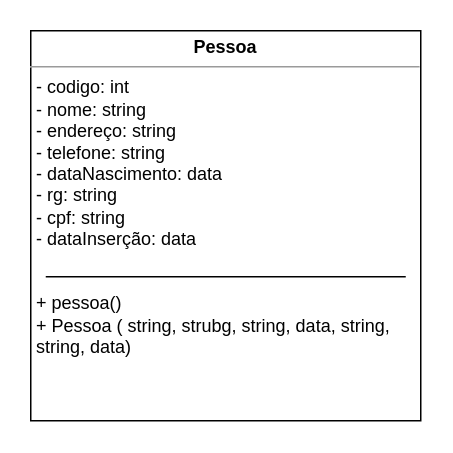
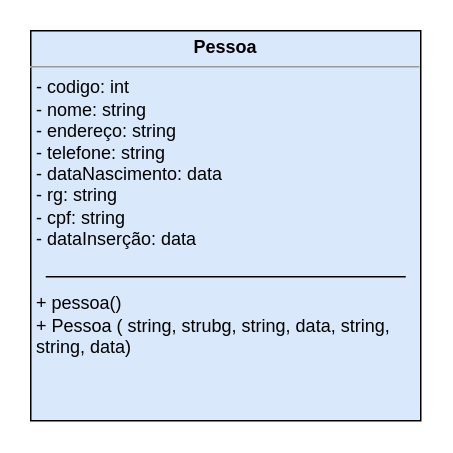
node "Pessoa - codigo: int - nome: string - endereço: string - telefone: string - dataNascimento: data - rg: string - cpf: string - dataInserção: data + pessoa() + Pessoa ( string, strubg, string, data, string, string, data)": fillcolor #ffffff -> #dae8fc
